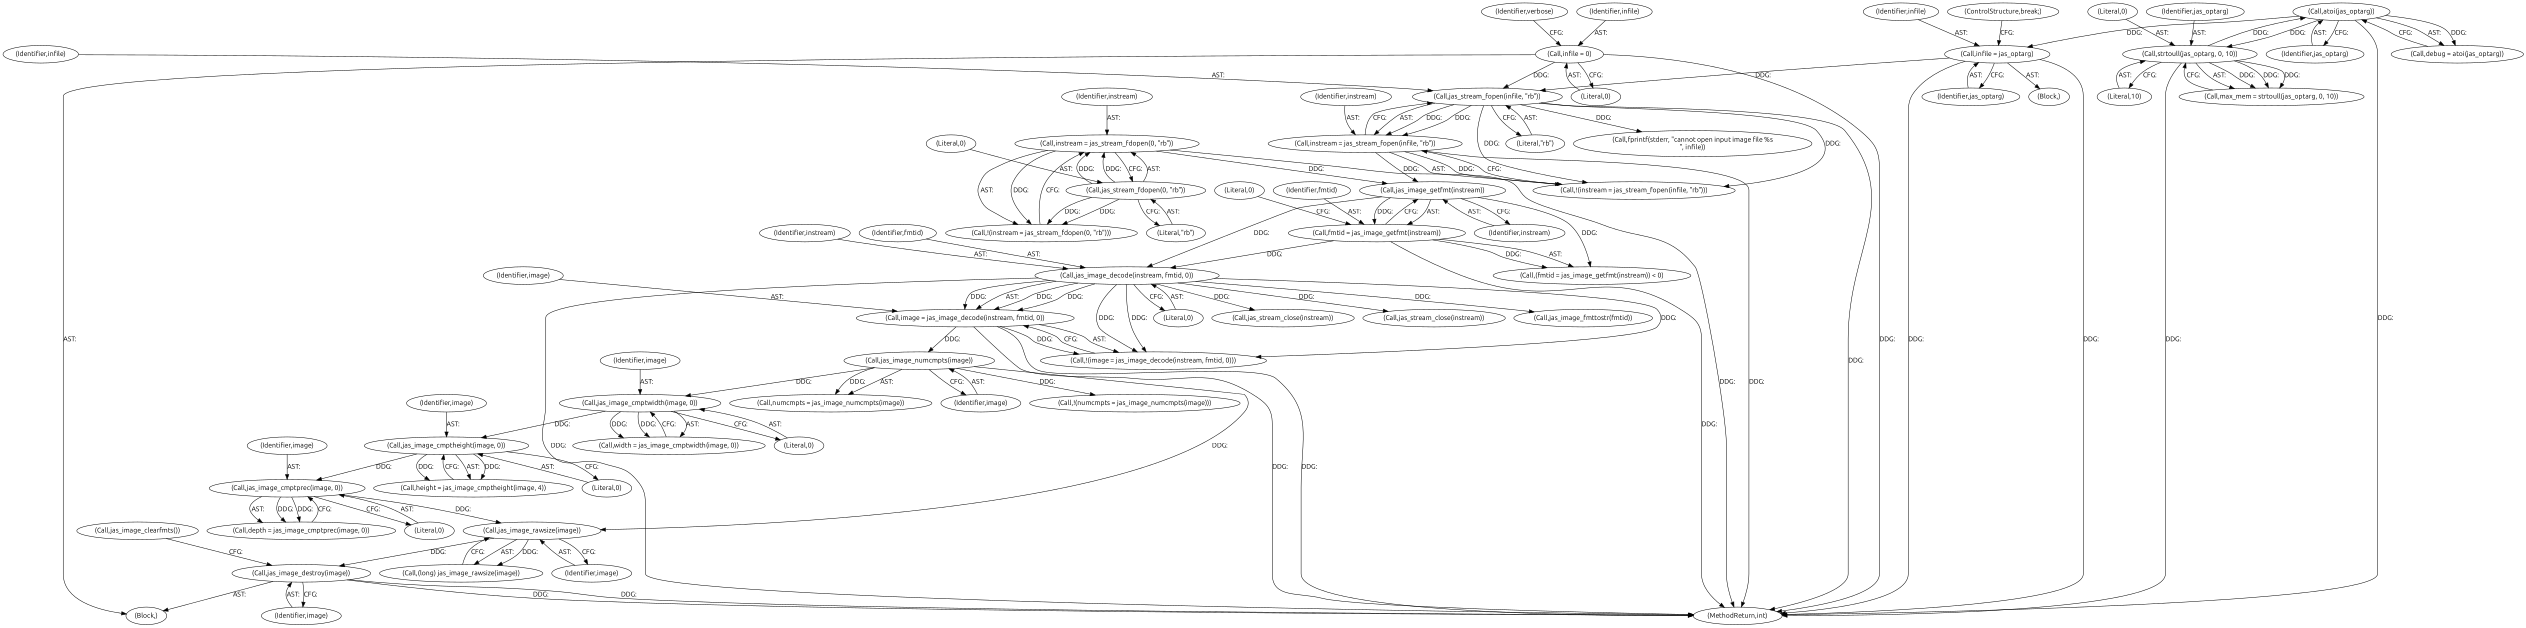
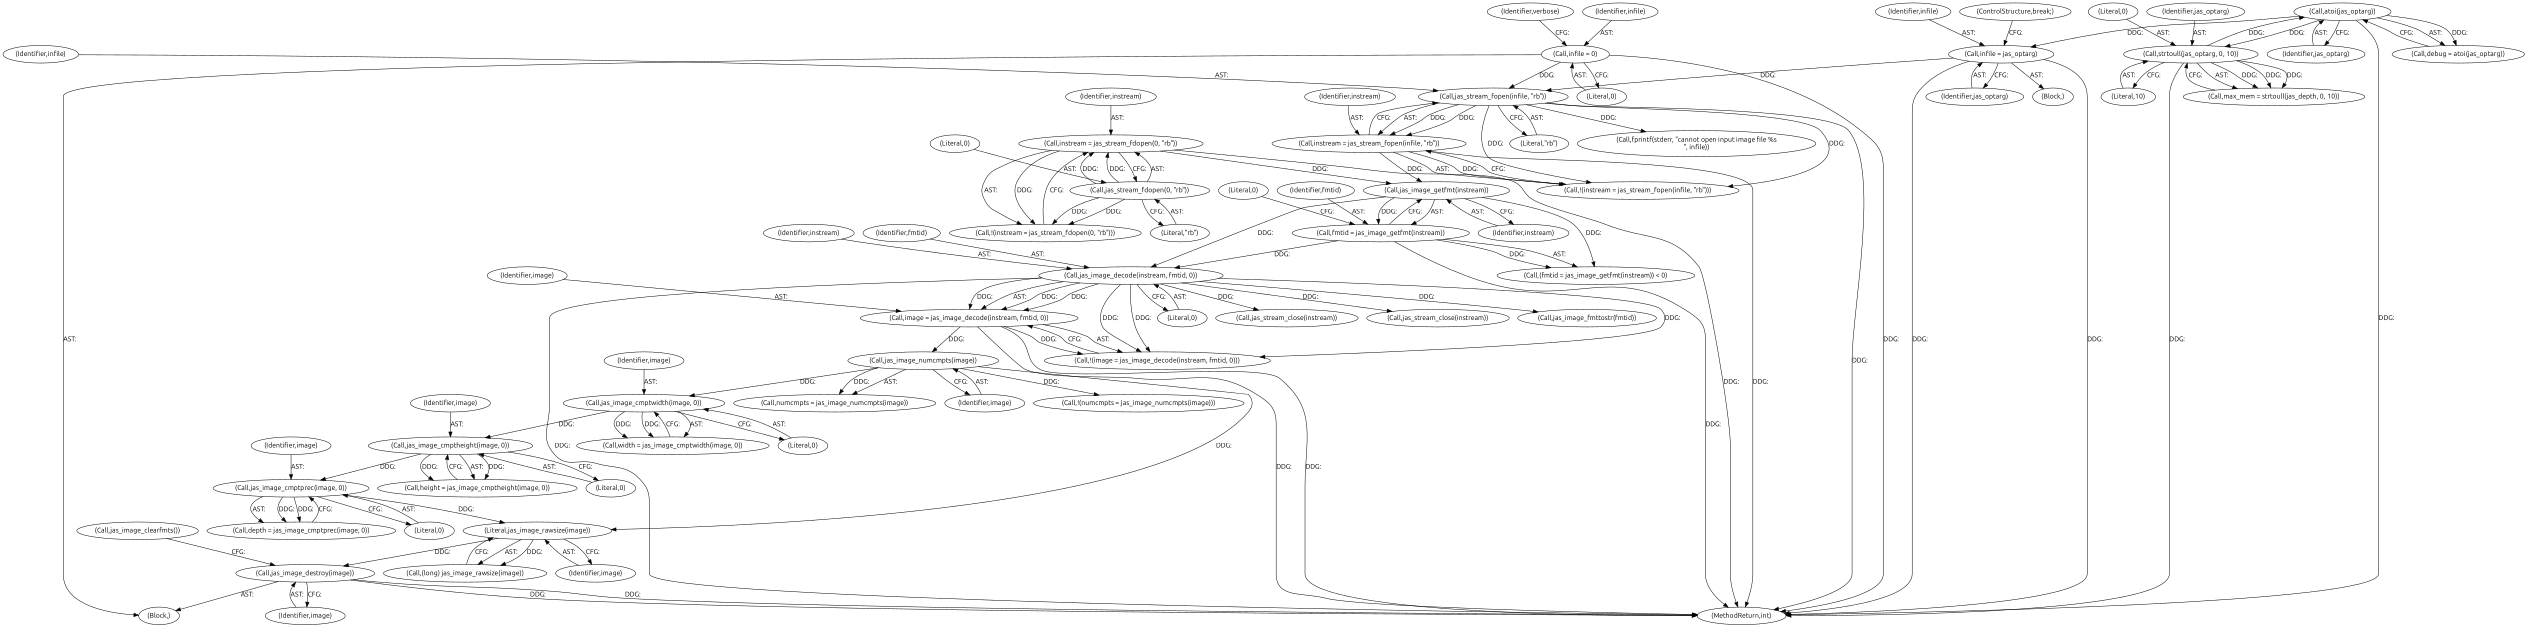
node "(Call,max_mem = strtoull(jas_optarg, 0, 10))": label "(Call,max_mem = strtoull(jas_optarg, 0, 10))" -> "(Call,max_mem = strtoull(jas_depth, 0, 10))"
node "(Call,height = jas_image_cmptheight(image, 4))": label "(Call,height = jas_image_cmptheight(image, 4))" -> "(Call,height = jas_image_cmptheight(image, 0))"
node "(Call,jas_image_rawsize(image))": label "(Call,jas_image_rawsize(image))" -> "(Literal,jas_image_rawsize(image))"
